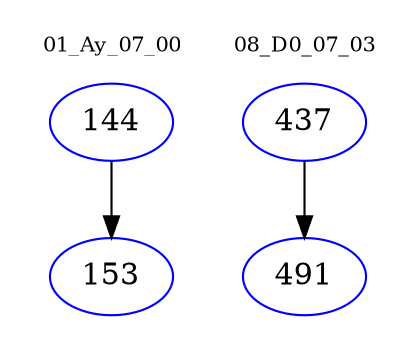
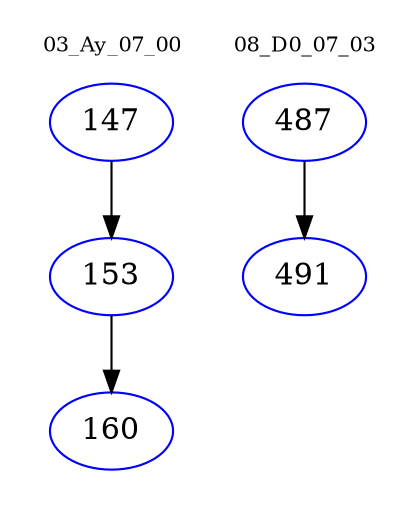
cluster "01_Ay_07_00": label "01_Ay_07_00" -> "03_Ay_07_00"
node "144": label "144" -> "147"
node "437": label "437" -> "487"
node "160": added
